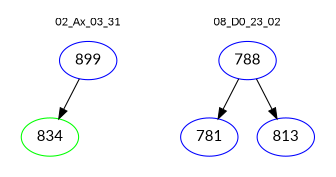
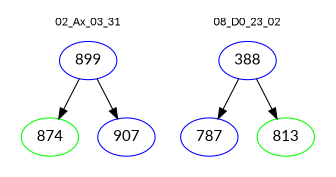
node "788": label "788" -> "388"
node "834": label "834" -> "874"
node "907": added
node "781": label "781" -> "787"
node "813": color blue -> green
